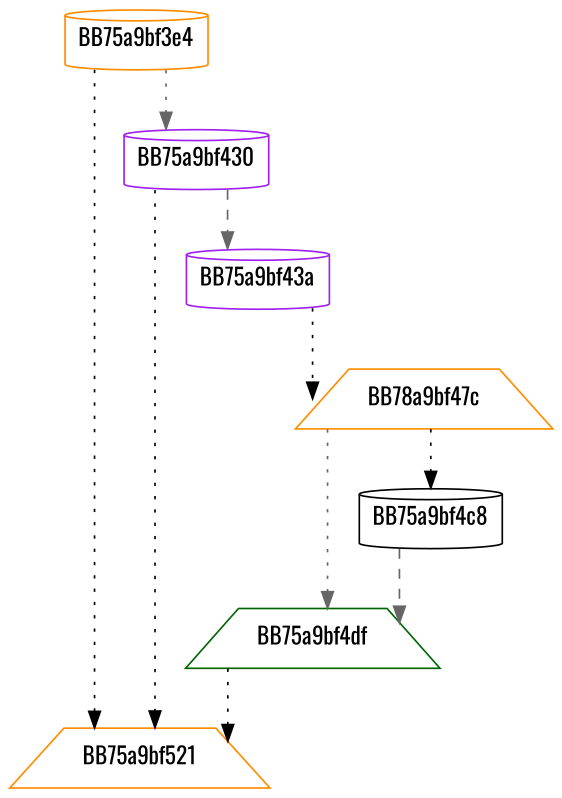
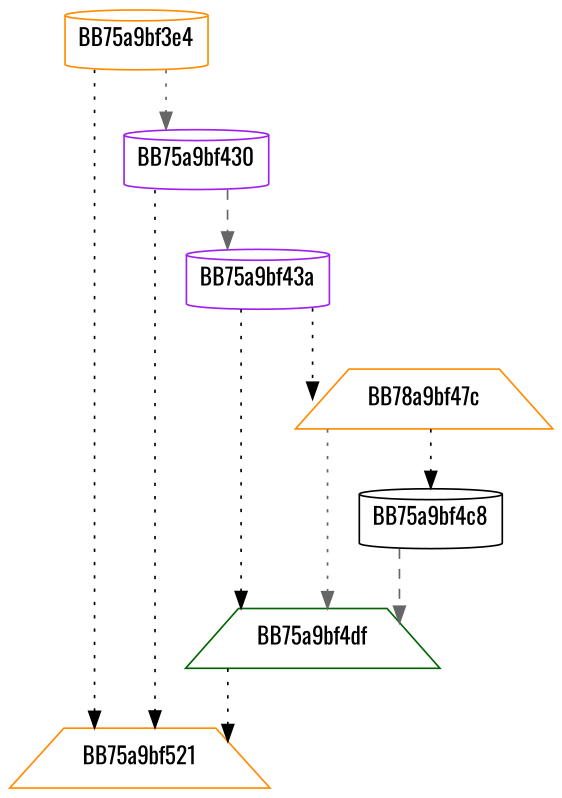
edge "BB75a9bf43a" -> "BB75a9bf4df": added
